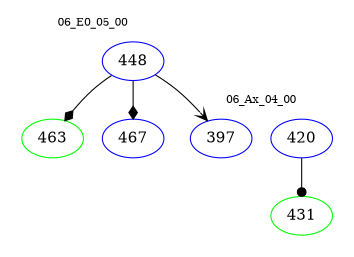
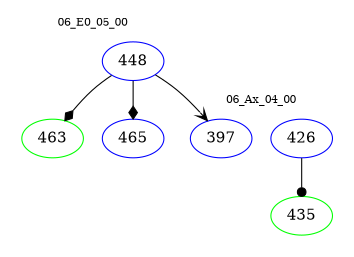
node "467": label "467" -> "465"
node "420": label "420" -> "426"
node "431": label "431" -> "435"
